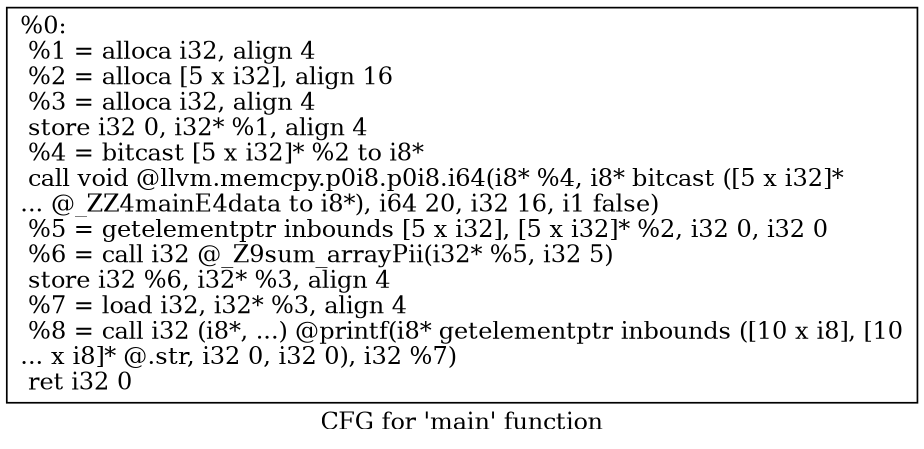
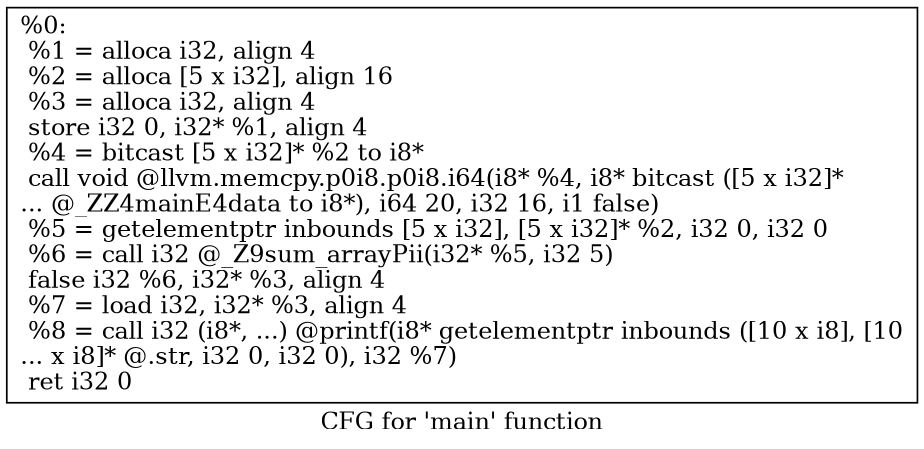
node "%0:": text "store i32 %6, i32* %3, align 4" -> "false i32 %6, i32* %3, align 4"
